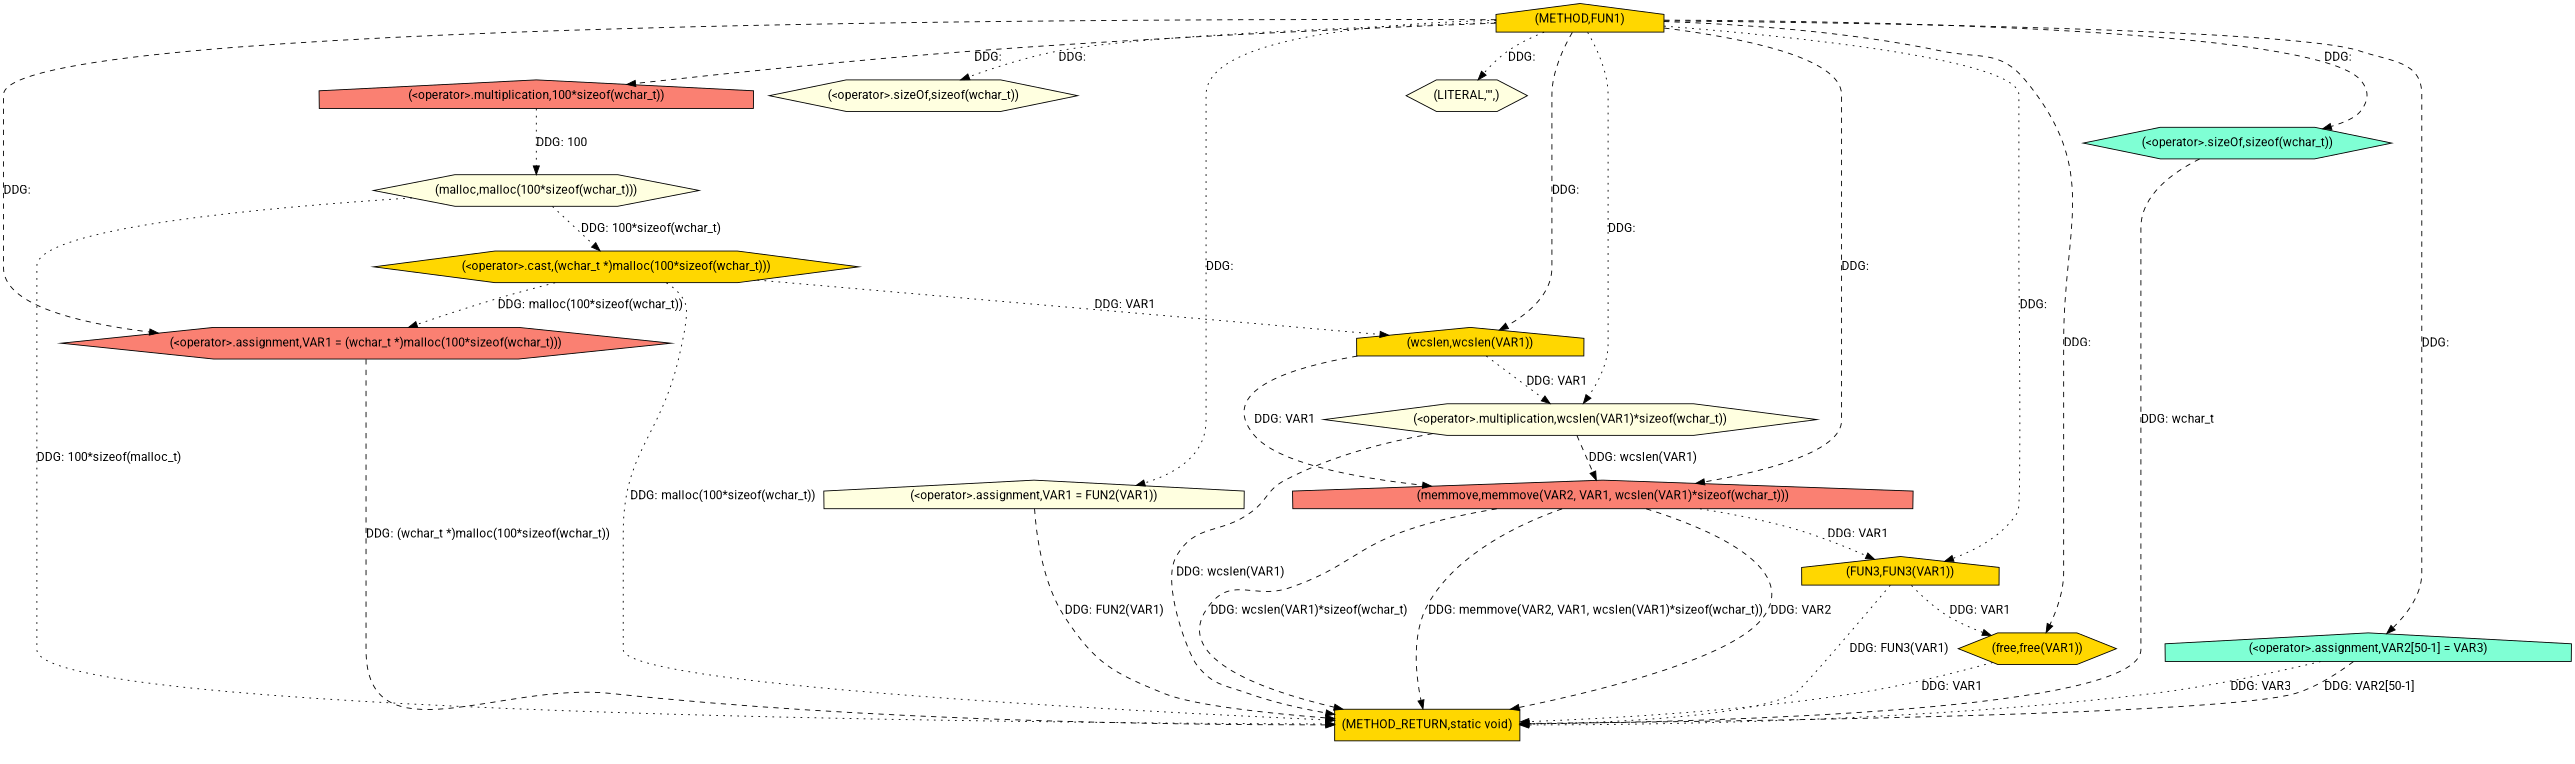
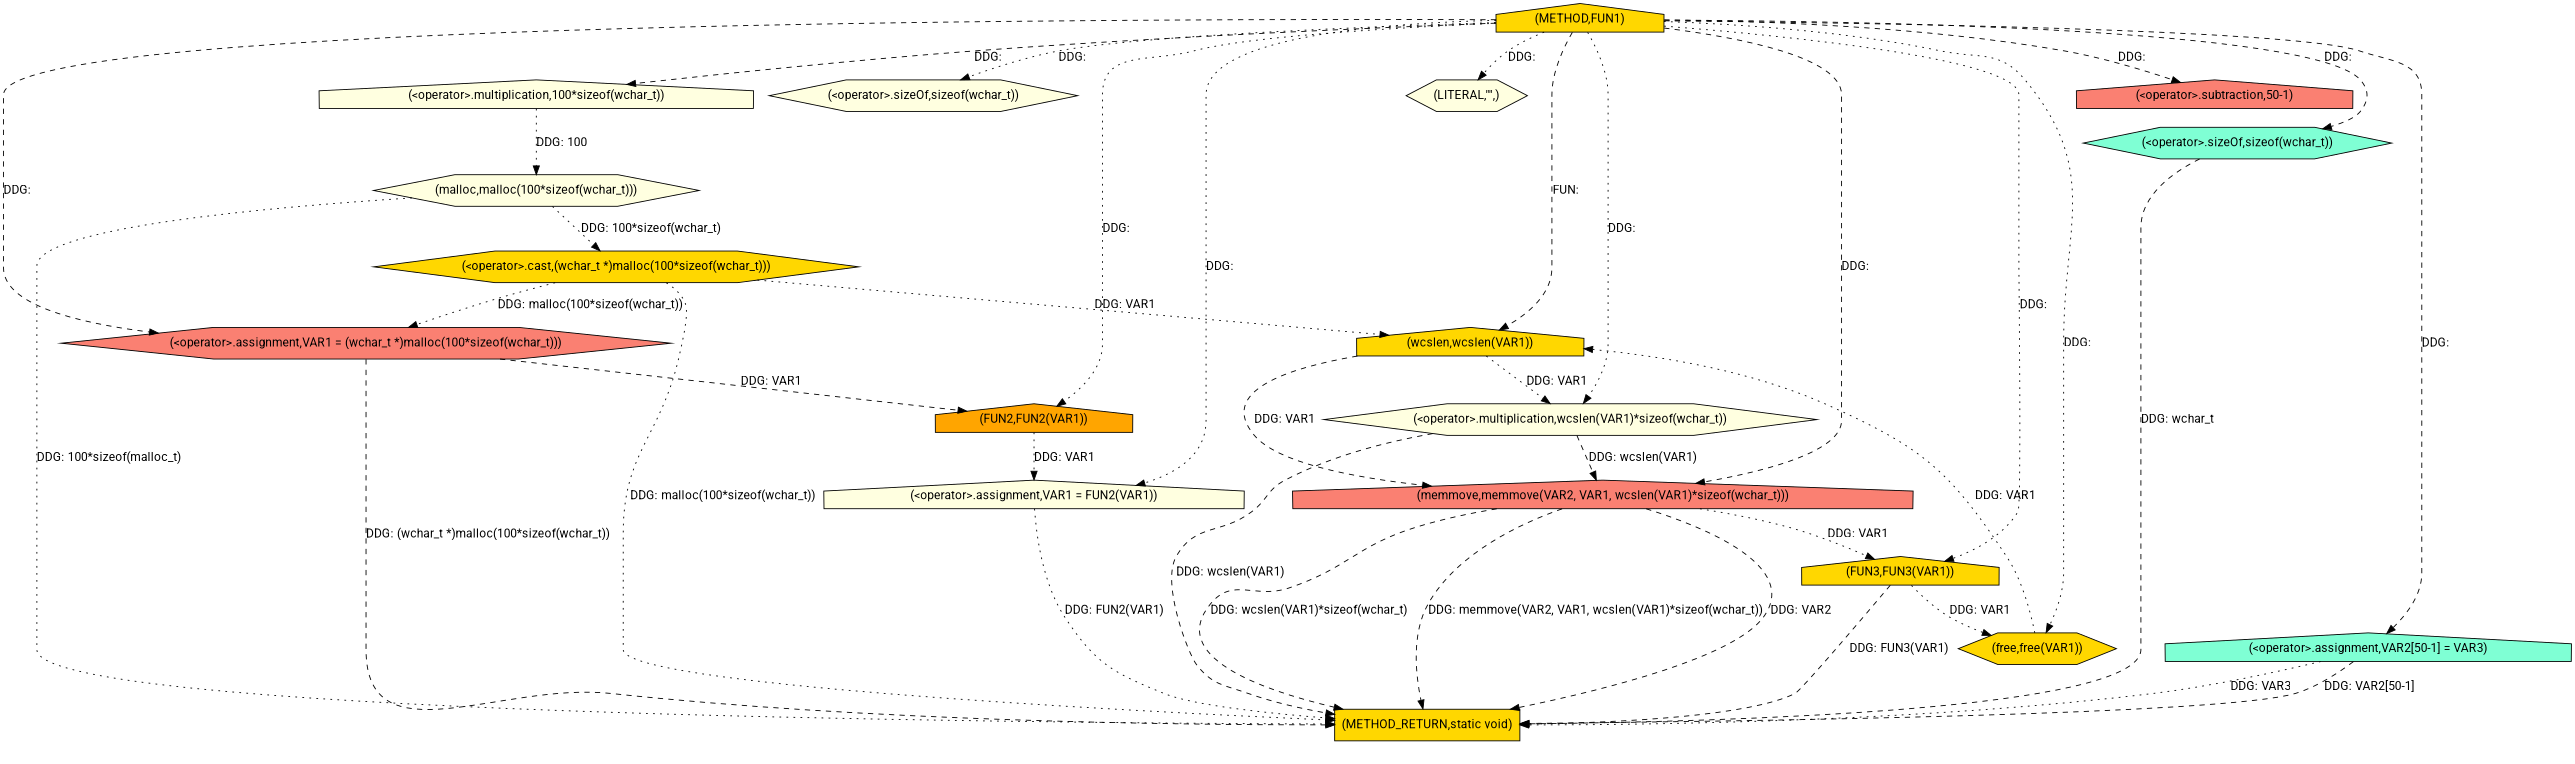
node "(<operator>.multiplication,100*sizeof(wchar_t))": fillcolor salmon -> lightyellow
node "(<operator>.subtraction,50-1)": added
edge "(METHOD,FUN1)" -> "(free,free(VAR1))": style dashed -> dotted
edge "(METHOD,FUN1)" -> "(wcslen,wcslen(VAR1))": label "DDG: " -> "FUN: "
node "(FUN2,FUN2(VAR1))": added
edge "(<operator>.assignment,VAR1 = FUN2(VAR1))" -> "(METHOD_RETURN,static void)": style dashed -> dotted
edge "(FUN3,FUN3(VAR1))" -> "(METHOD_RETURN,static void)": style dotted -> dashed
edge "(free,free(VAR1))" -> "(METHOD_RETURN,static void)": now "(free,free(VAR1))" -> "(wcslen,wcslen(VAR1))"
